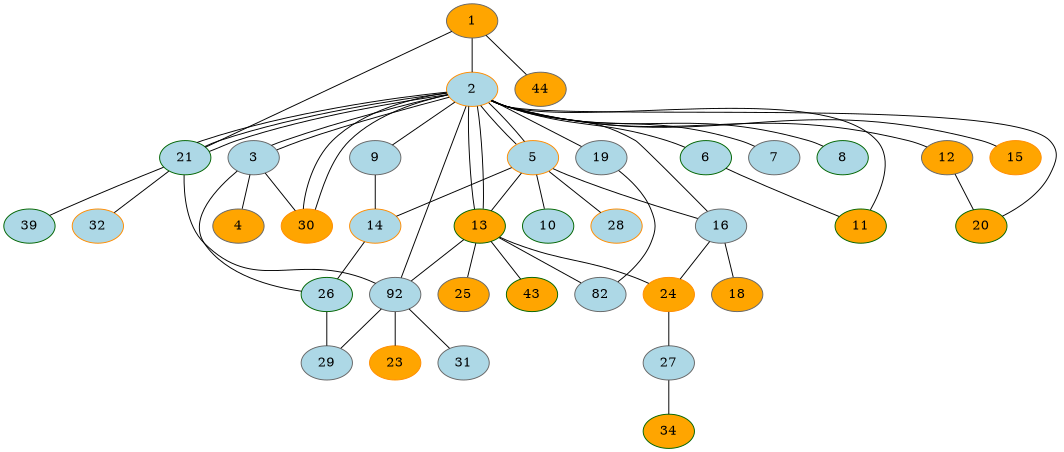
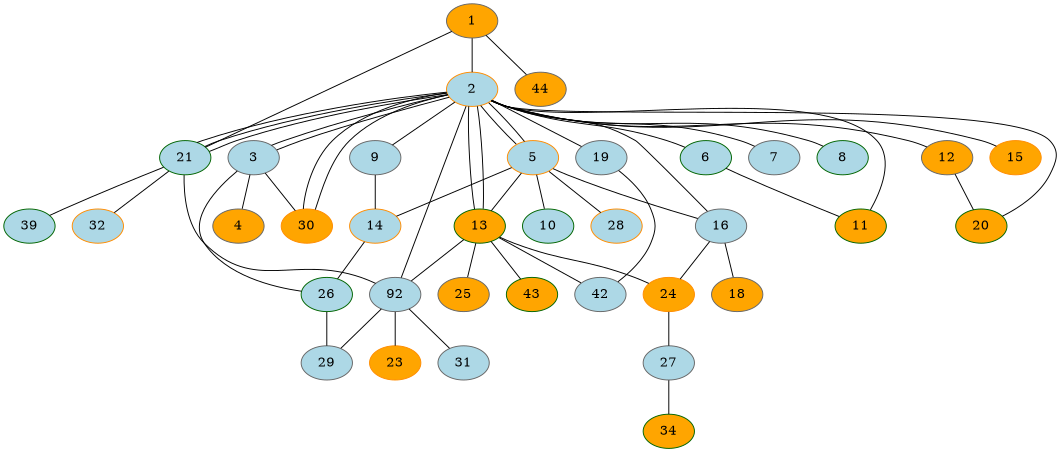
node "82": label "82" -> "42"
